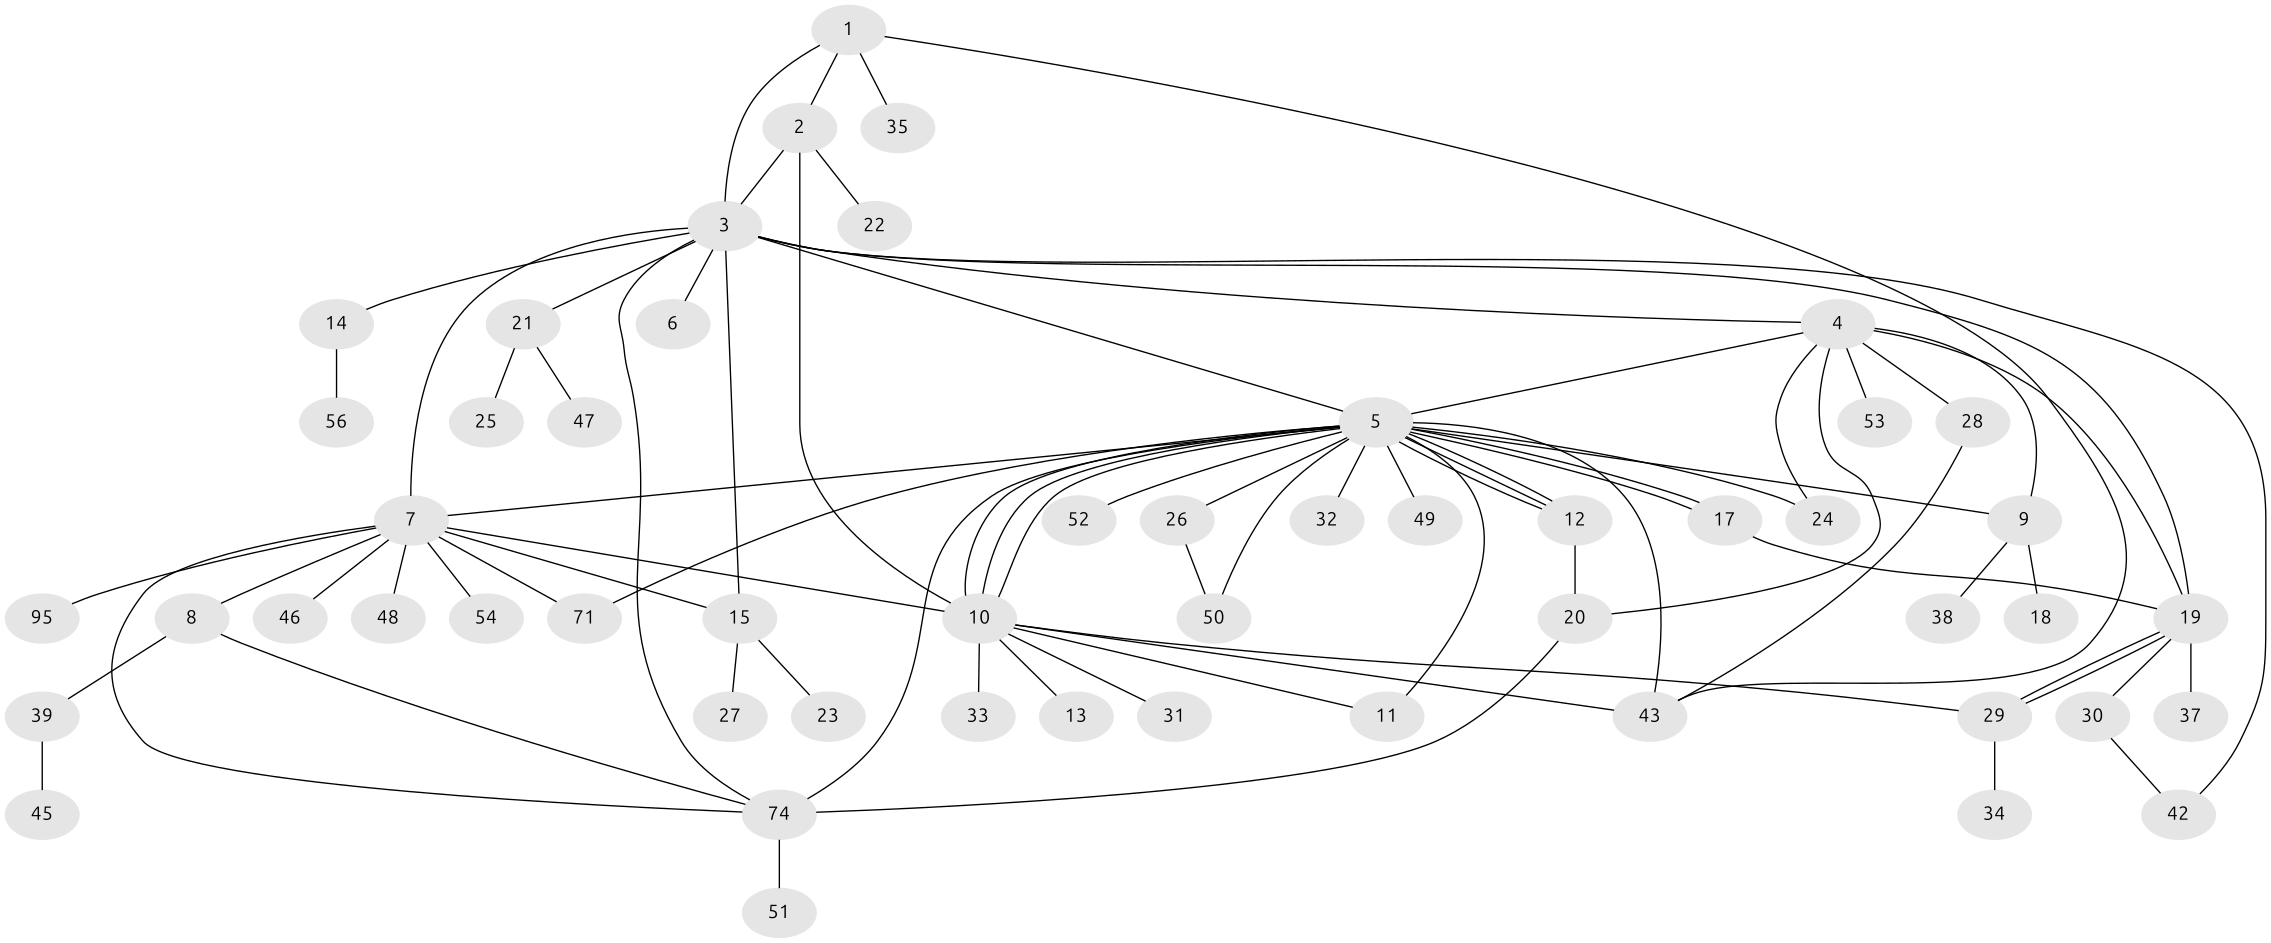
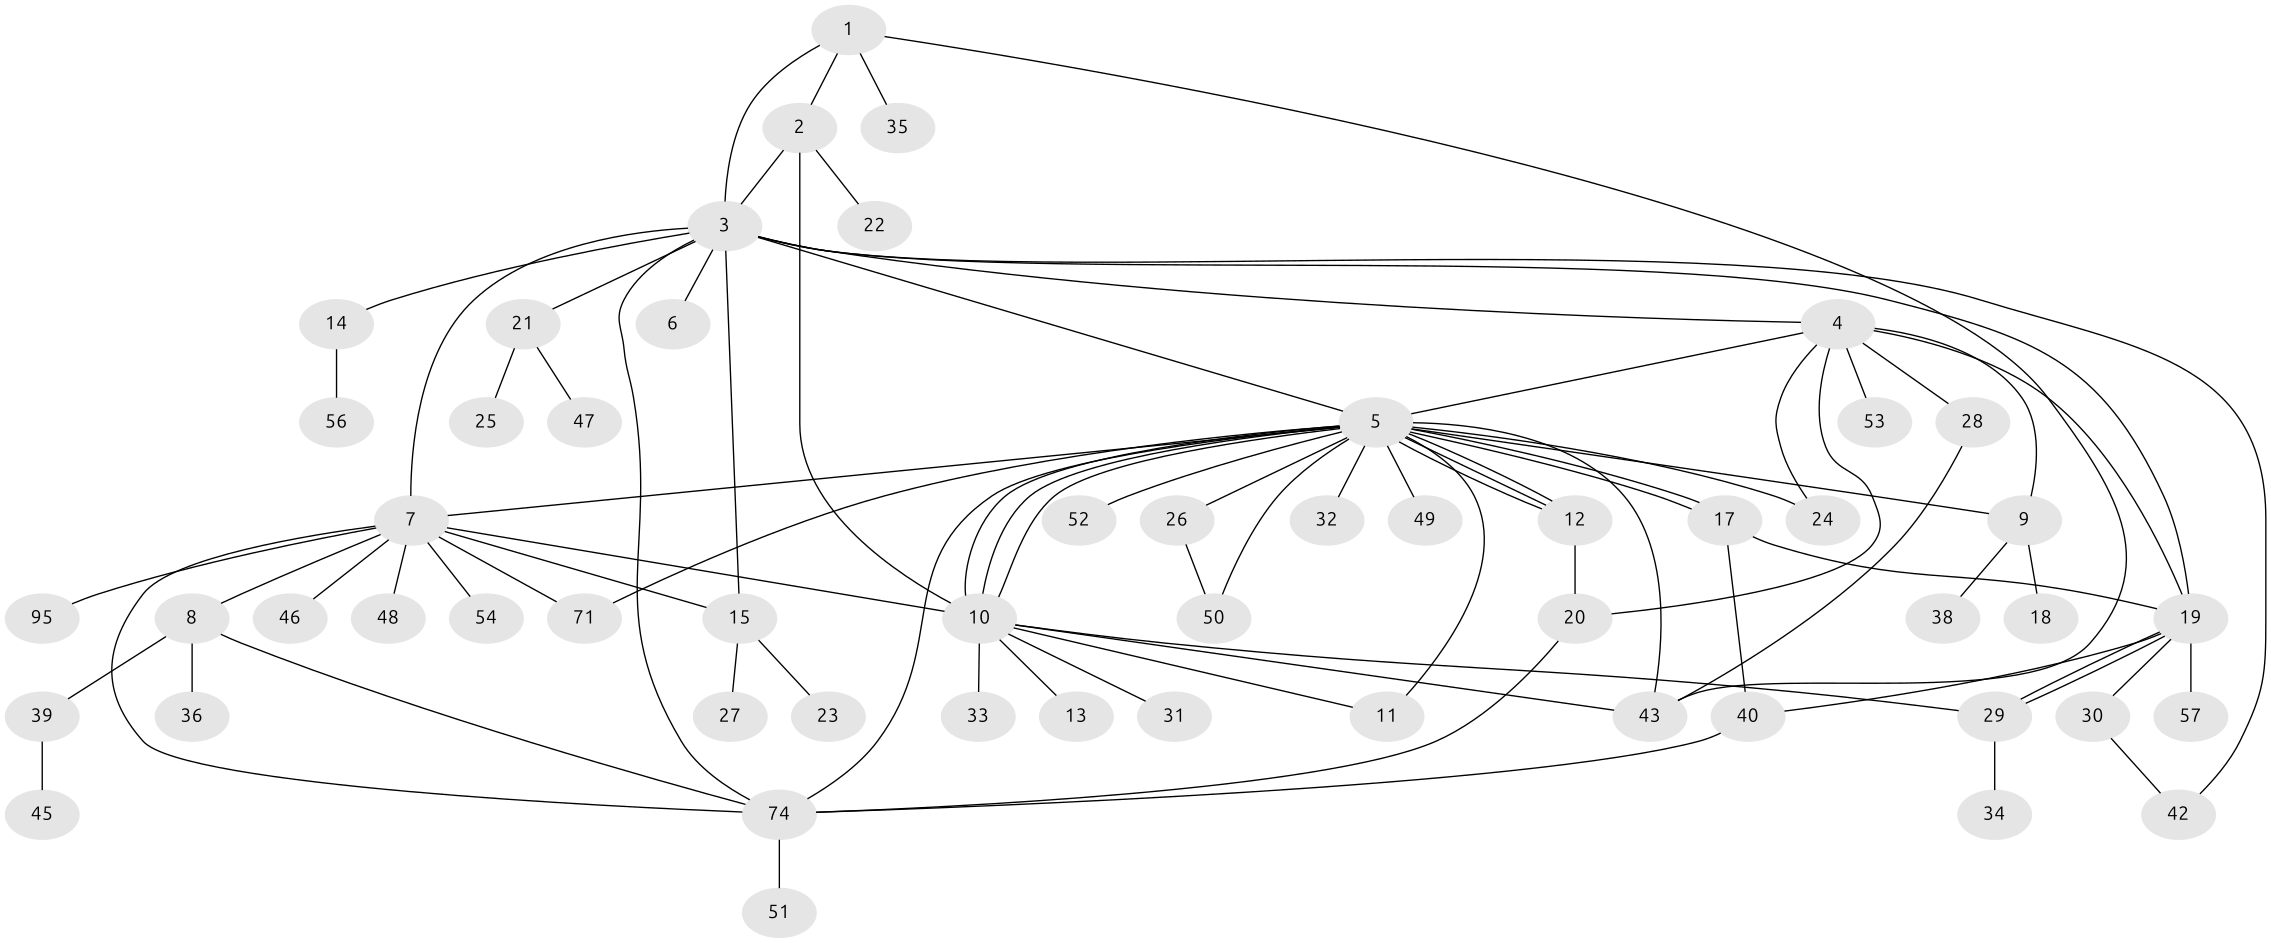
node "36": added
node "40": added
node "37": label "37" -> "57"
